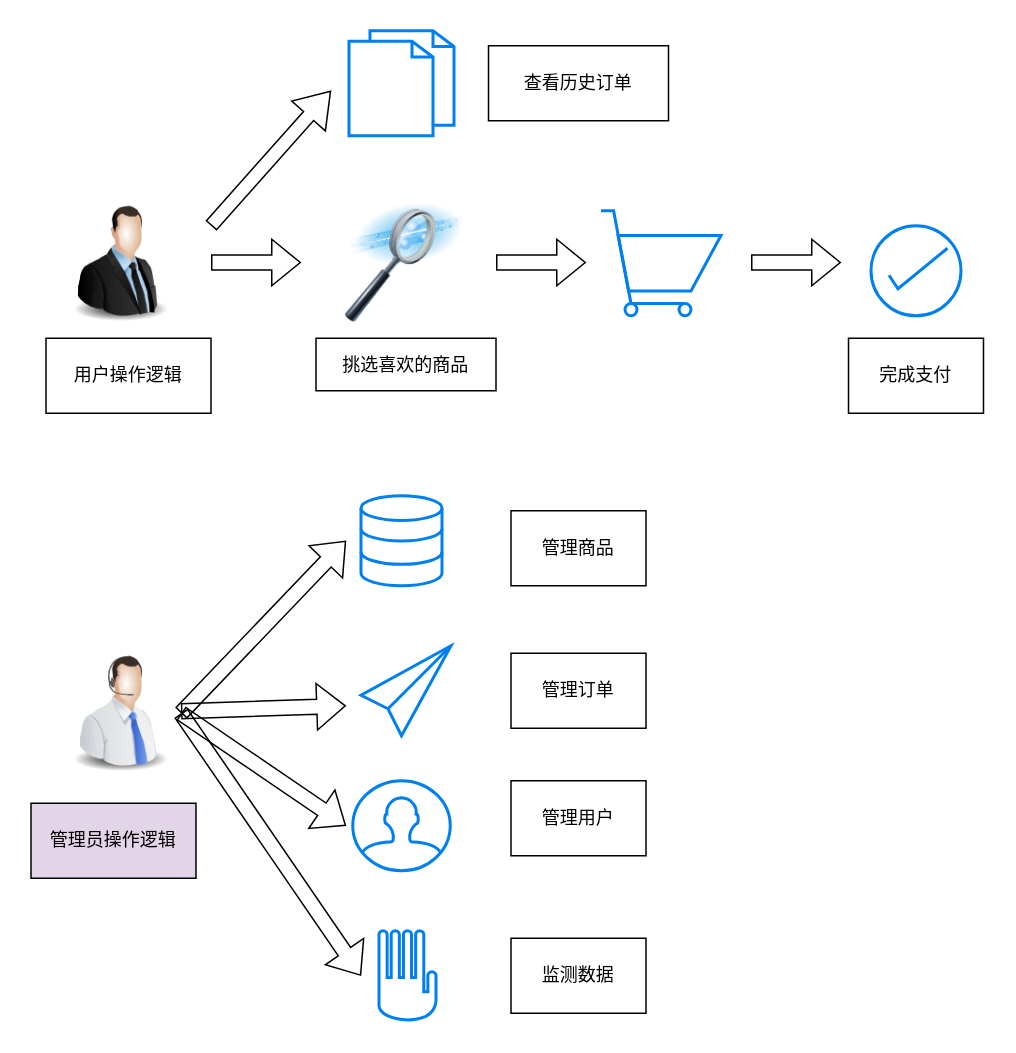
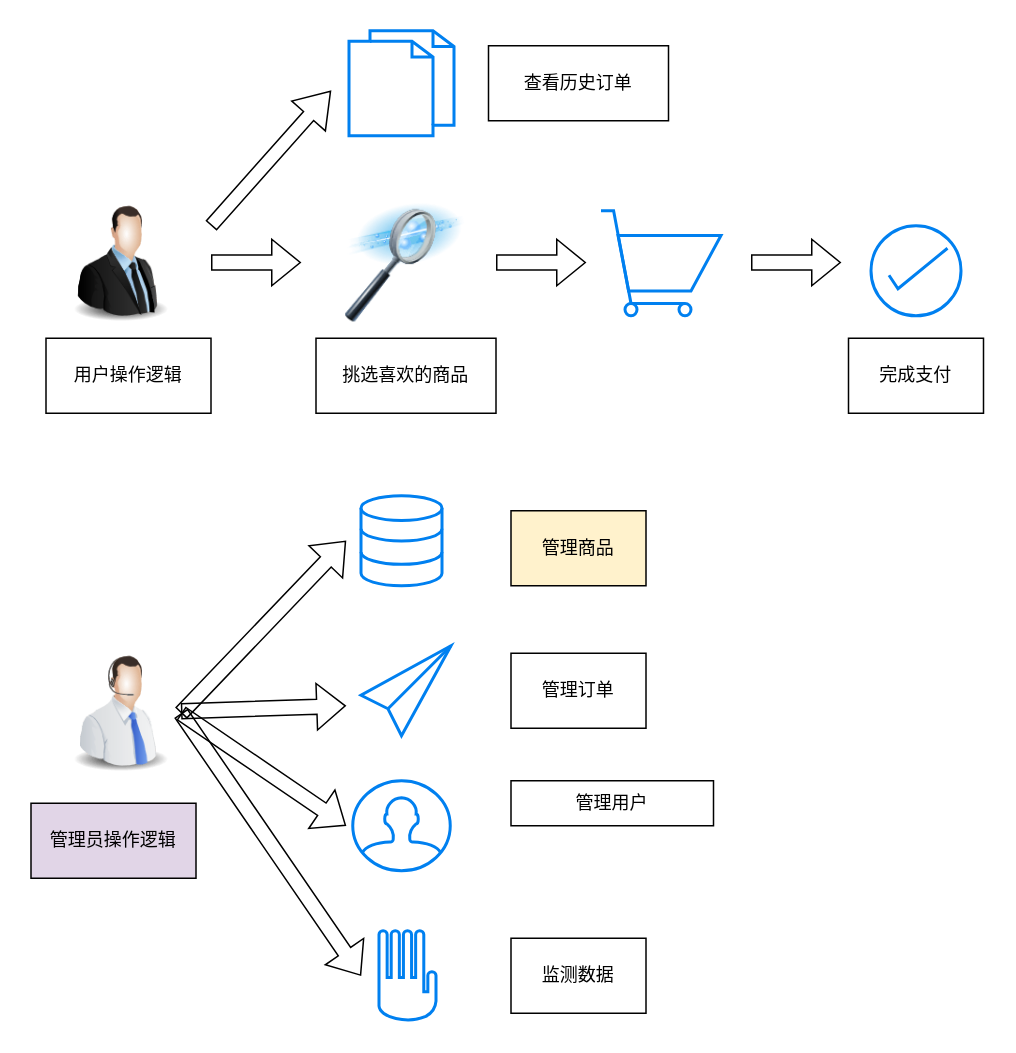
node "挑选喜欢的商品": size 180x53 -> 180x75
node "管理商品": fillcolor #ffffff -> #fff2cc
node "管理用户": size 135x75 -> 203x45
